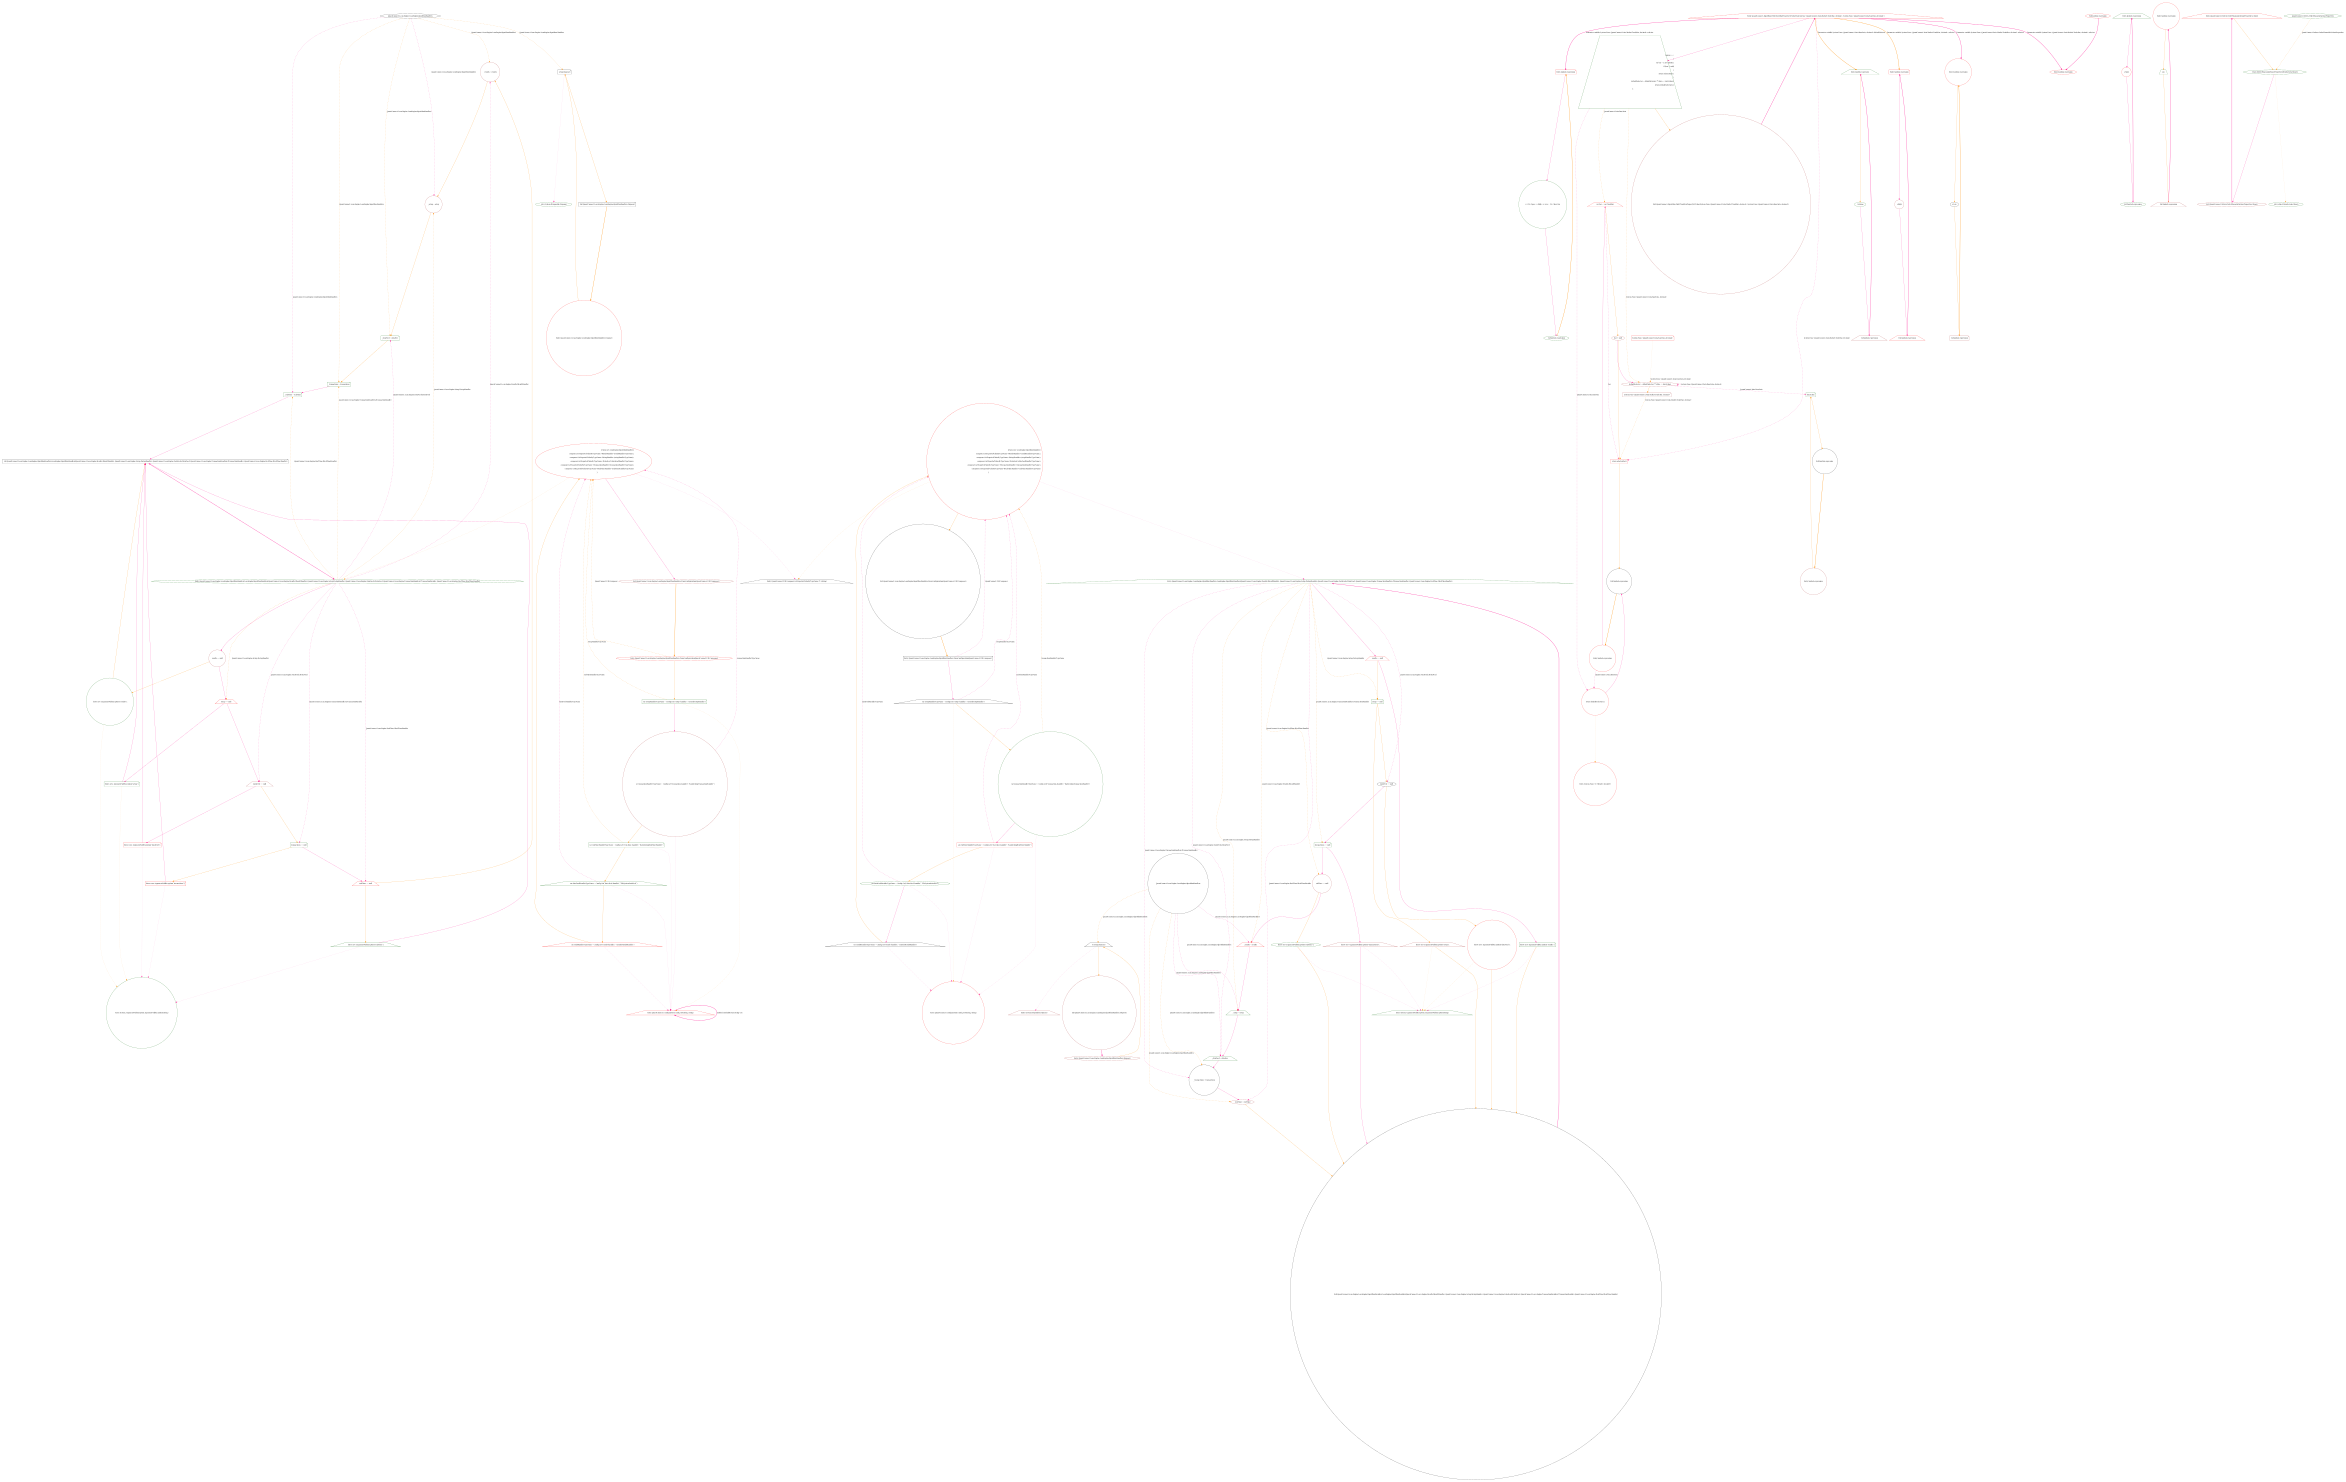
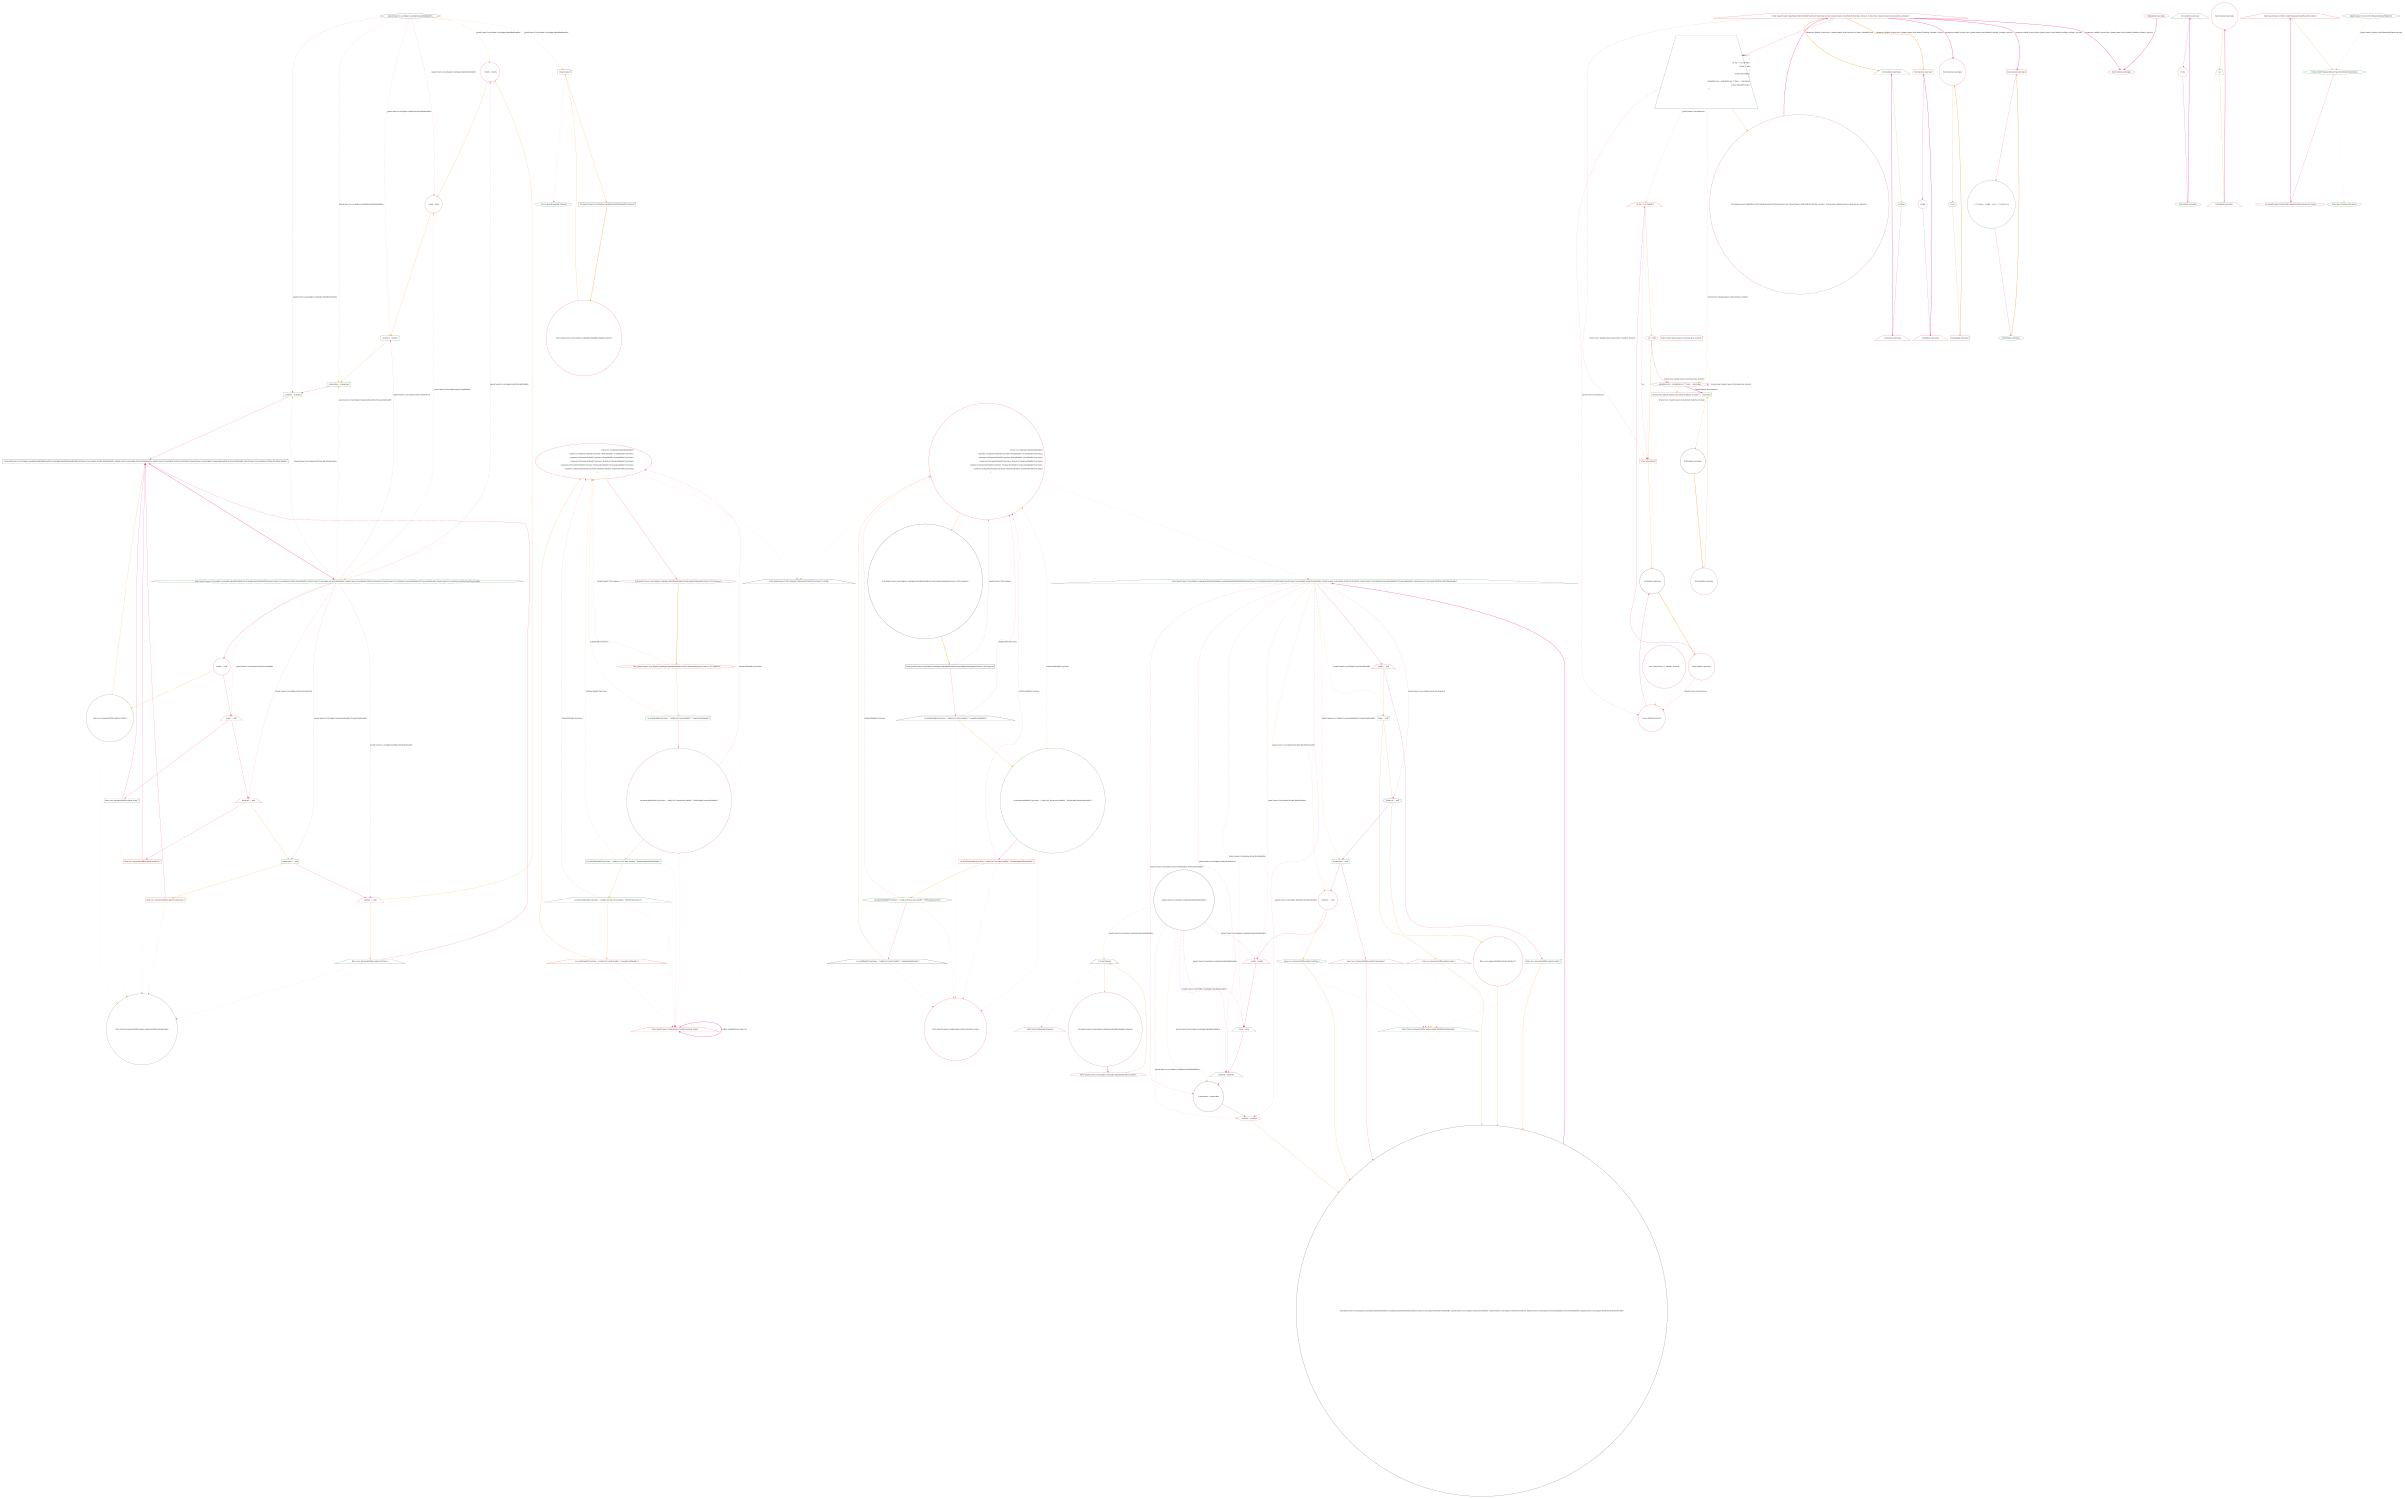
edge "defaultSelector = defaultSelector ?? (data => data.Value)" -> "data.Value": style dashed -> bold
edge "return defaultSelector(x);" -> "Entry System.Func<T, TResult>.Invoke(T)": reversed
